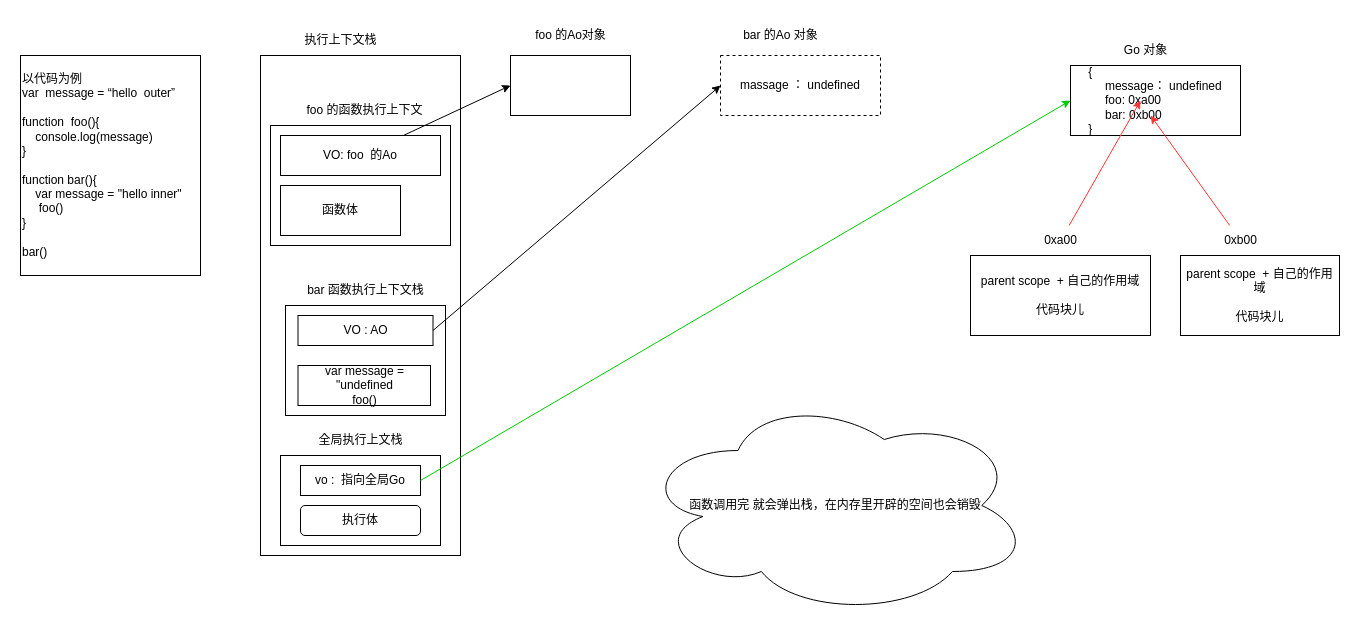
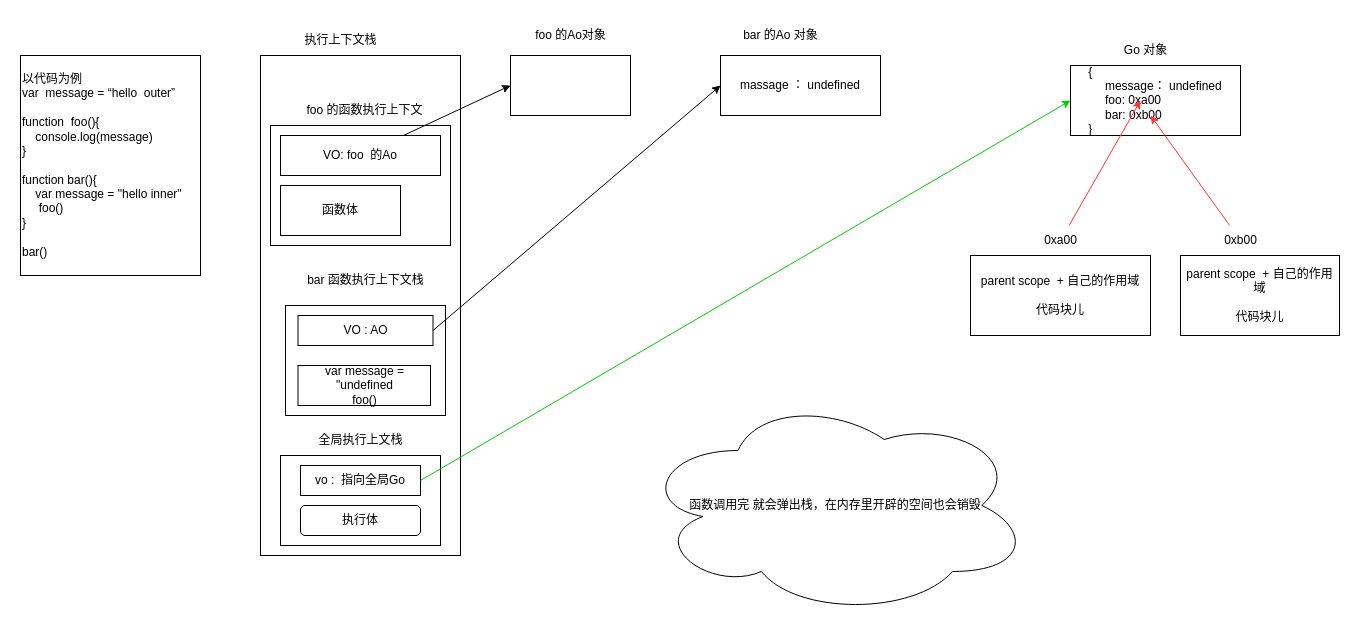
node "massage ： undefined": style dashed -> solid
node "bar 函数执行上下文栈": moved (366, 291) -> (366, 281)
